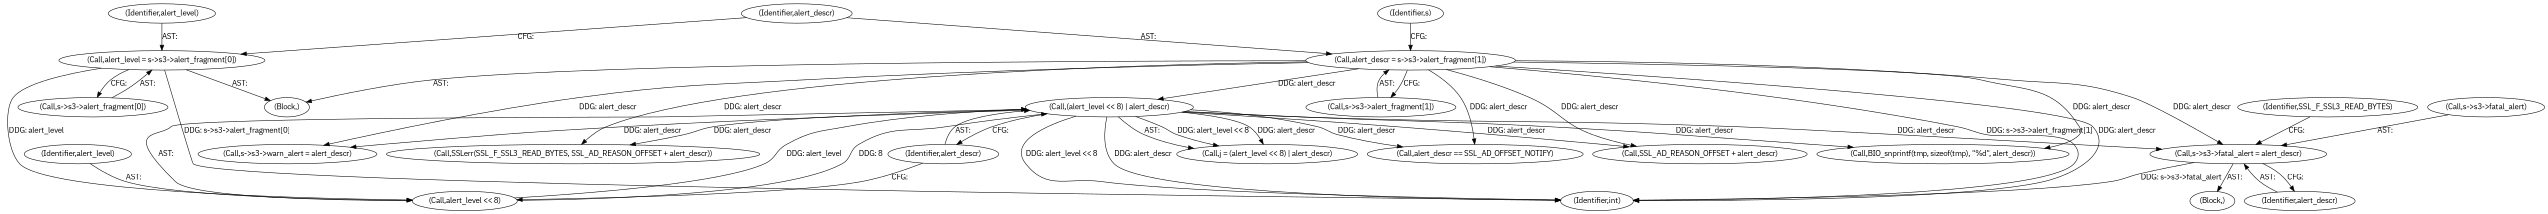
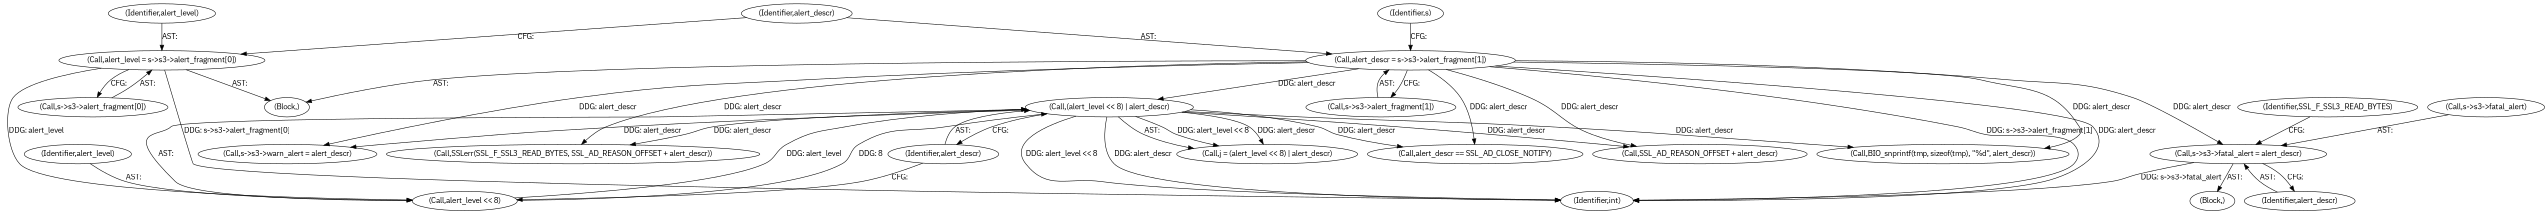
edge "(Call,(alert_level << 8) | alert_descr)" -> "(Call,s->s3->fatal_alert = alert_descr)": removed, label "DDG: alert_descr"
node "(Call,alert_descr == SSL_AD_OFFSET_NOTIFY)": label "(Call,alert_descr == SSL_AD_OFFSET_NOTIFY)" -> "(Call,alert_descr == SSL_AD_CLOSE_NOTIFY)"
